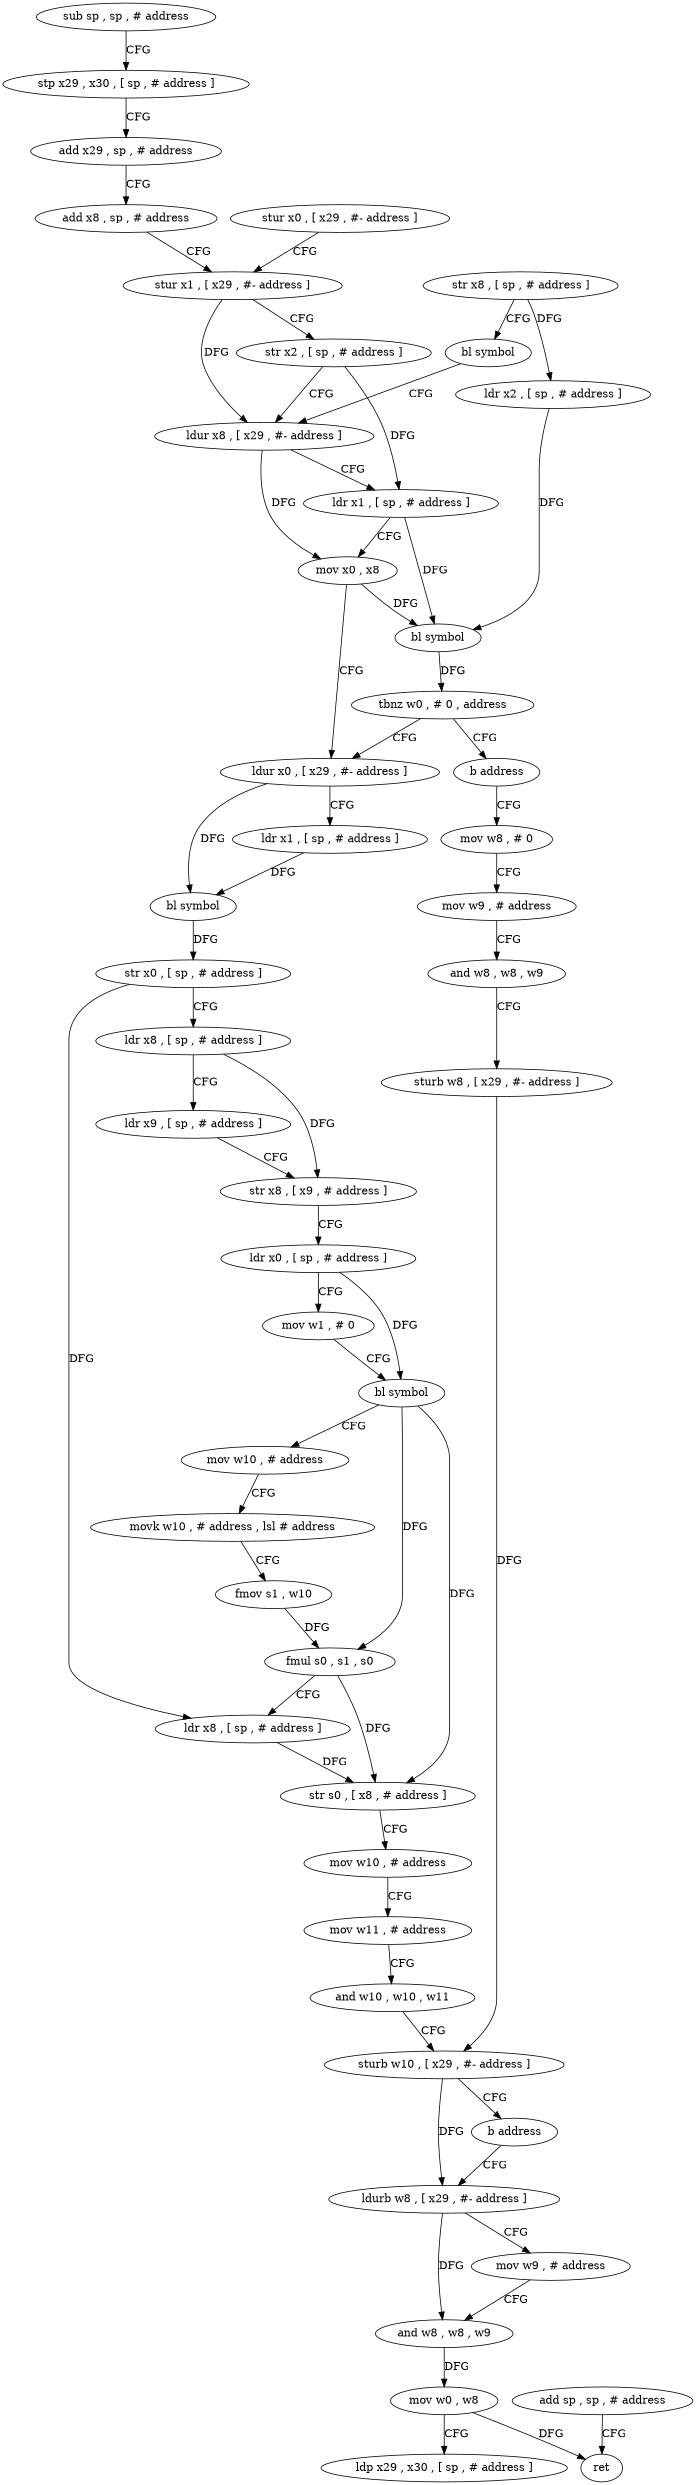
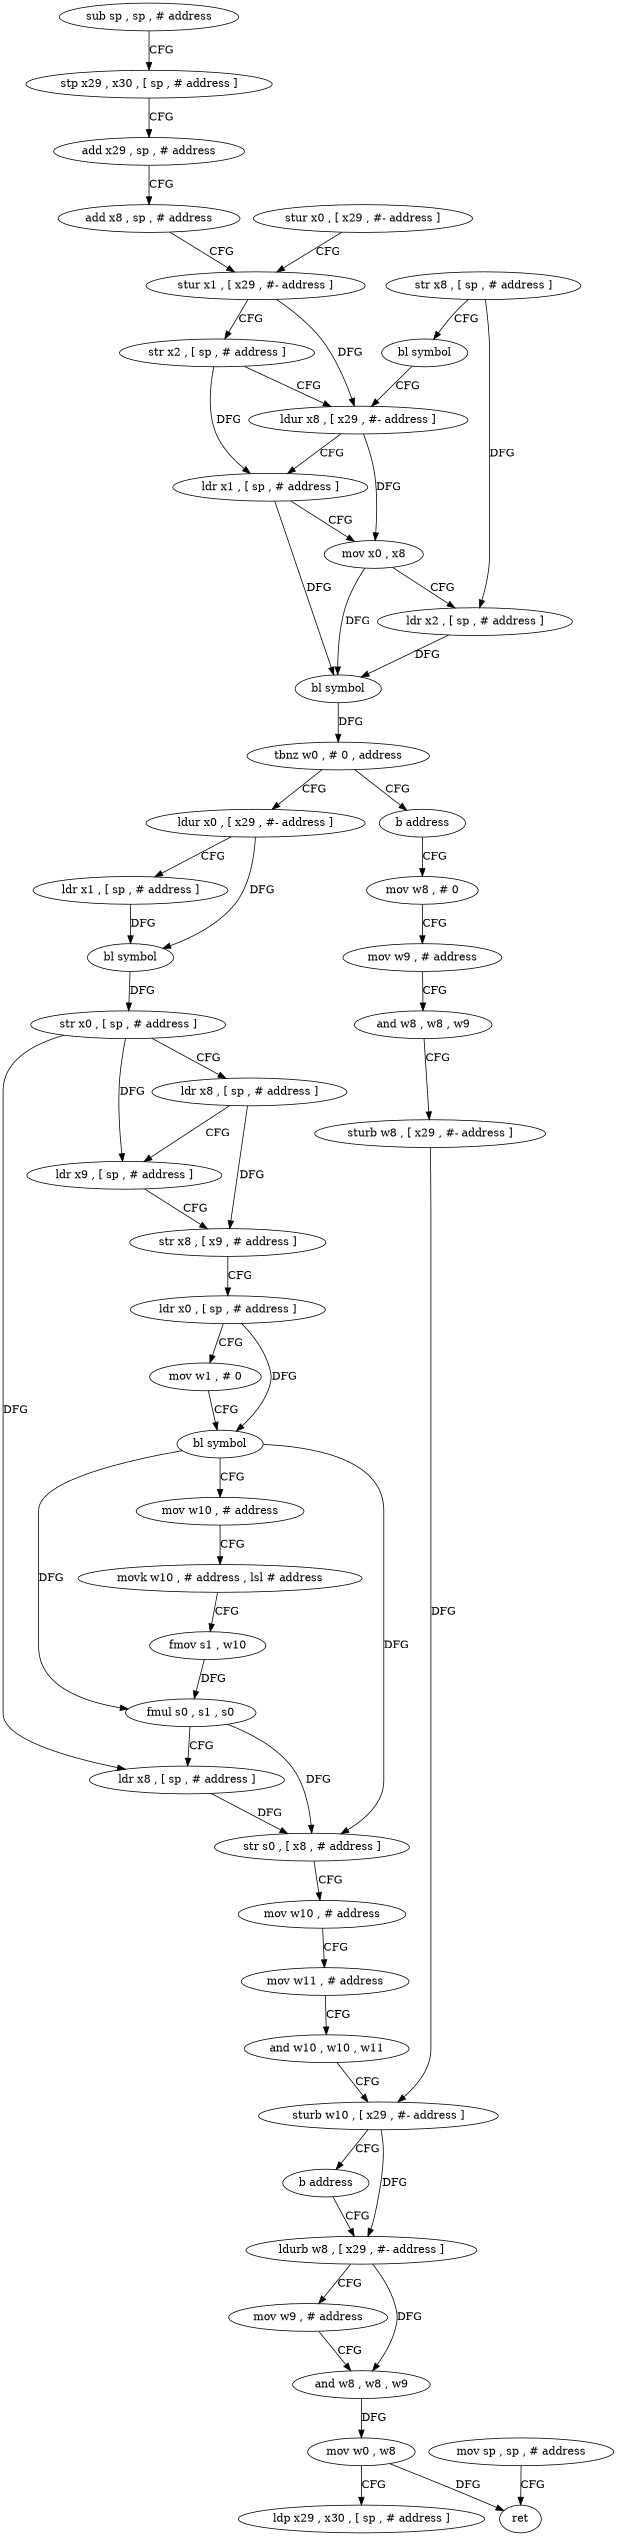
edge "mov x0 , x8" -> "ldur x0 , [ x29 , #- address ]": now "mov x0 , x8" -> "ldr x2 , [ sp , # address ]"
edge "str x0 , [ sp , # address ]" -> "ldr x9 , [ sp , # address ]": added, label "DFG"
node "add sp , sp , # address": label "add sp , sp , # address" -> "mov sp , sp , # address"
